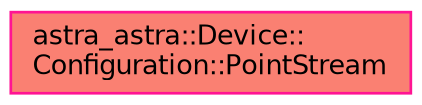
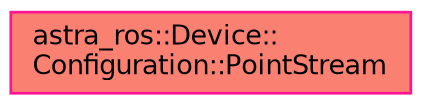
node "astra_astra::Device:: Configuration::PointStream": label "astra_astra::Device:: Configuration::PointStream" -> "astra_ros::Device:: Configuration::PointStream"
